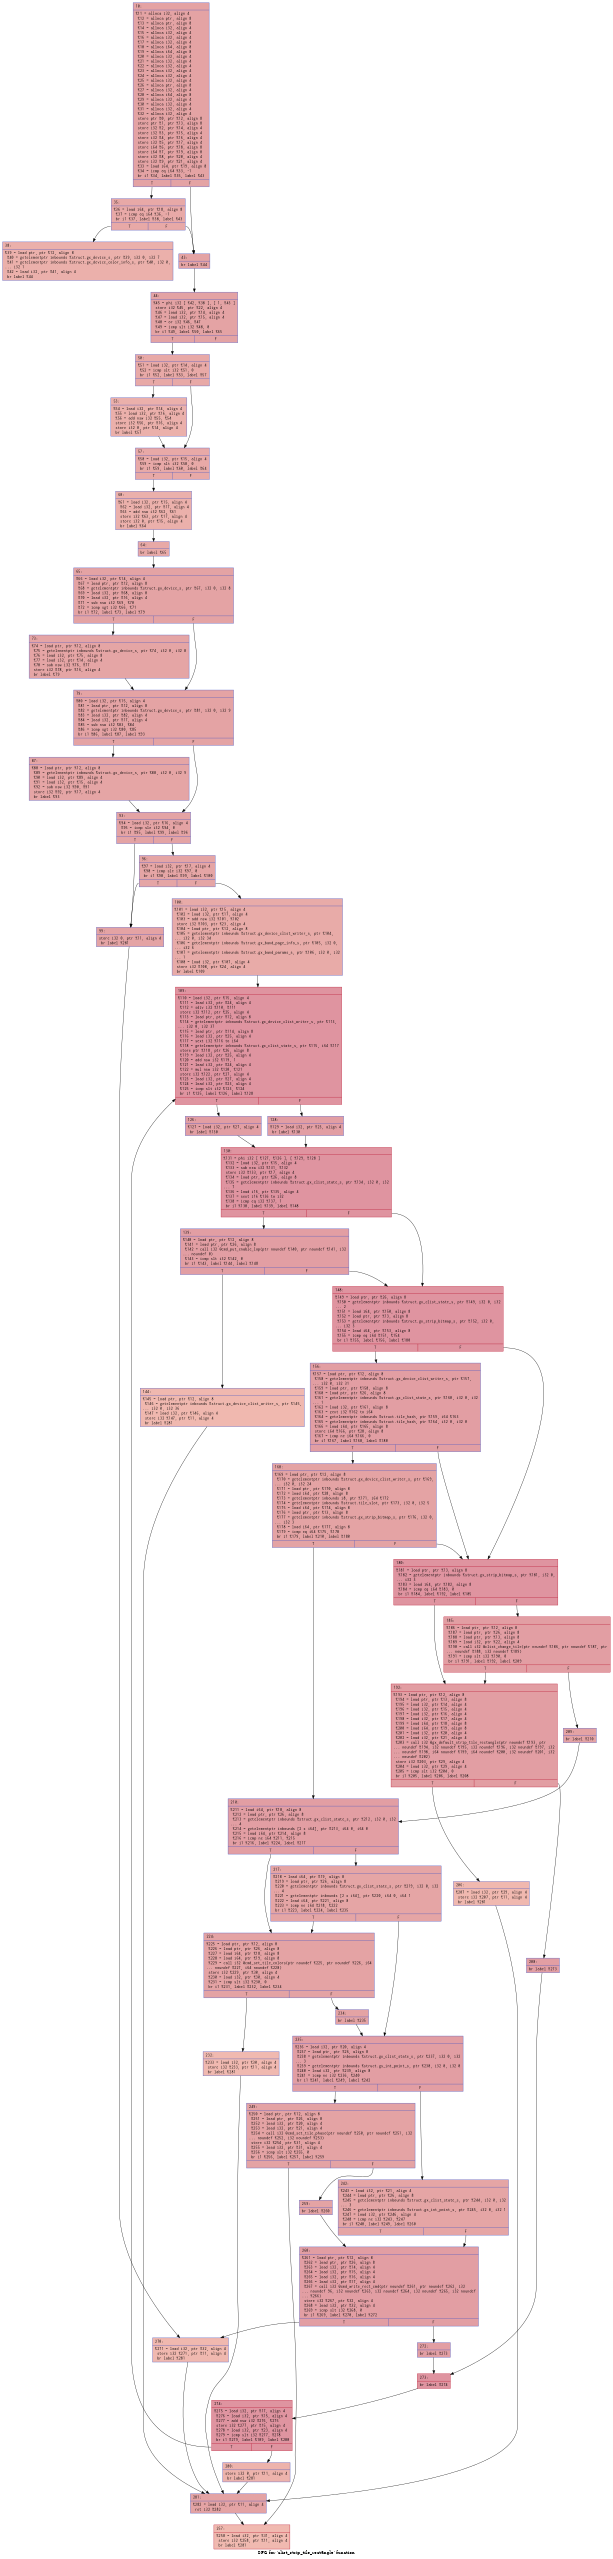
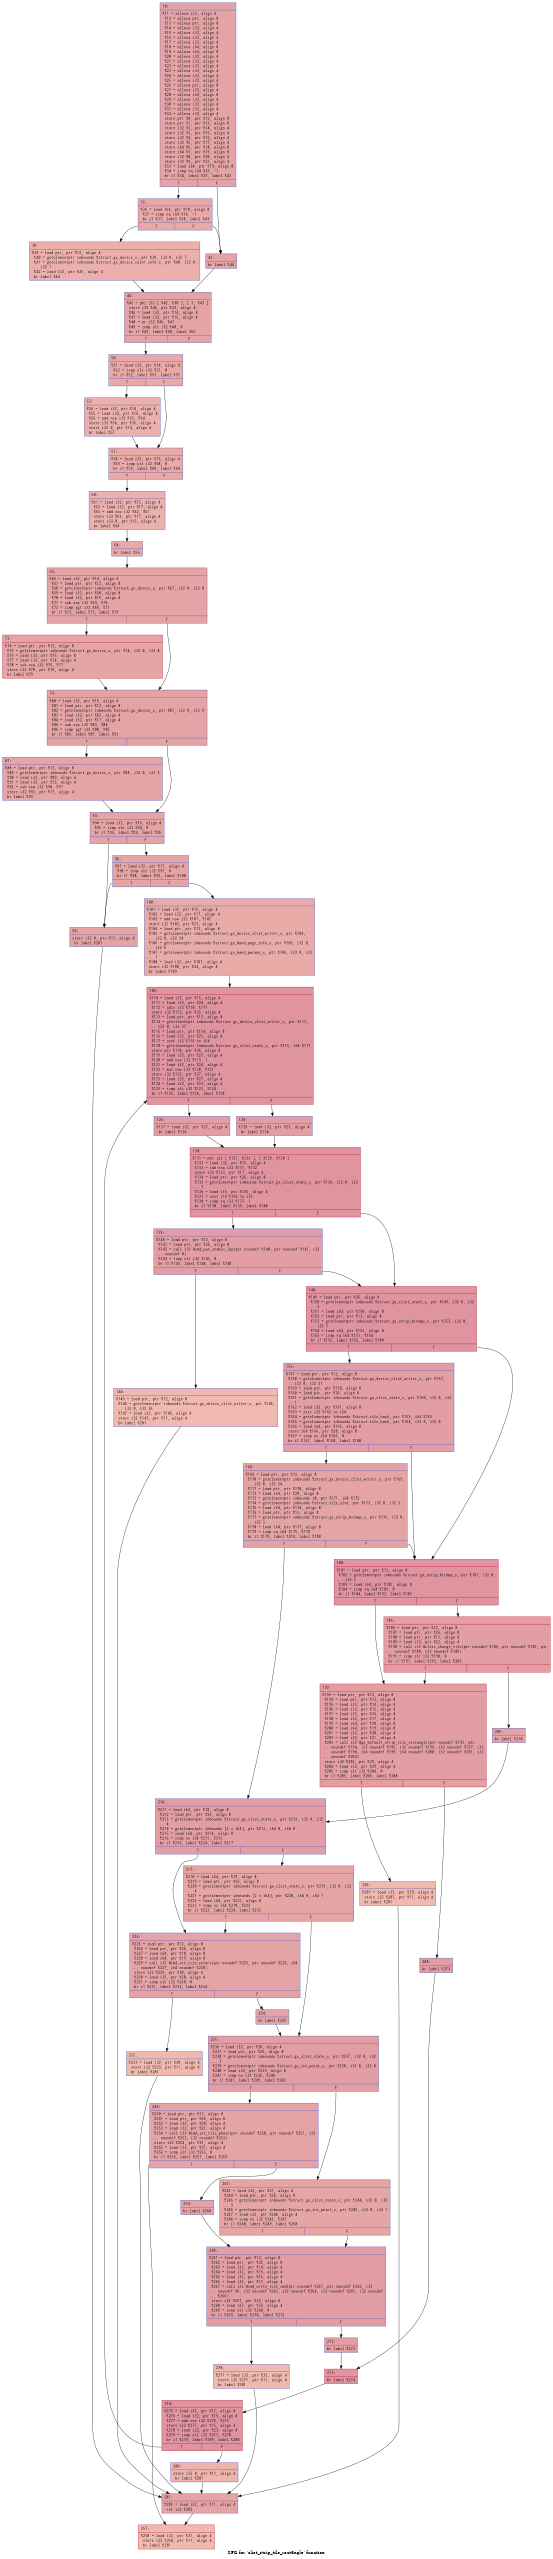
edge "38:" -> "44:": added
node "73:": color #3d50c3ff -> #b70d28ff
edge "99:" -> "270:": now "99:" -> "281:"
